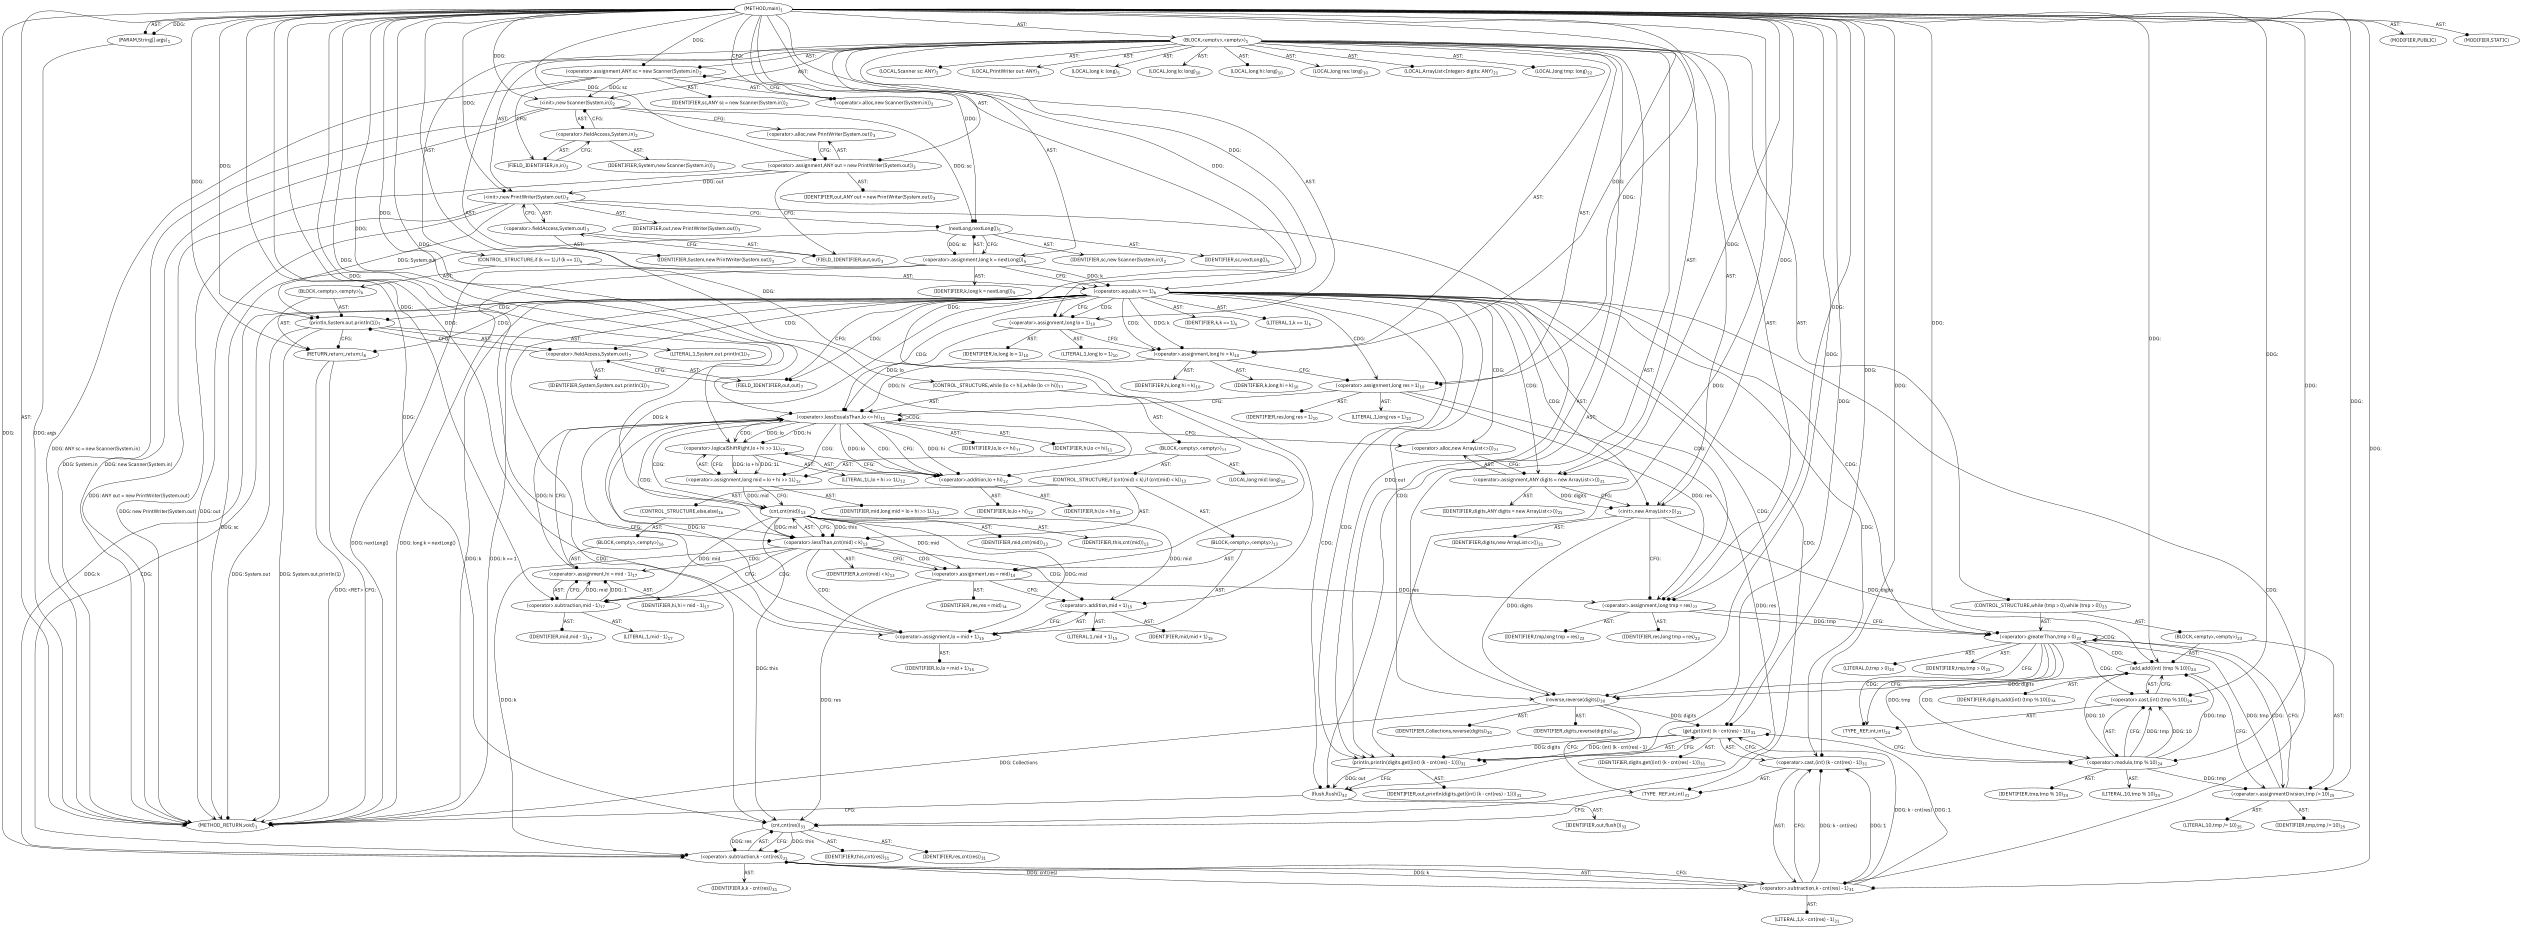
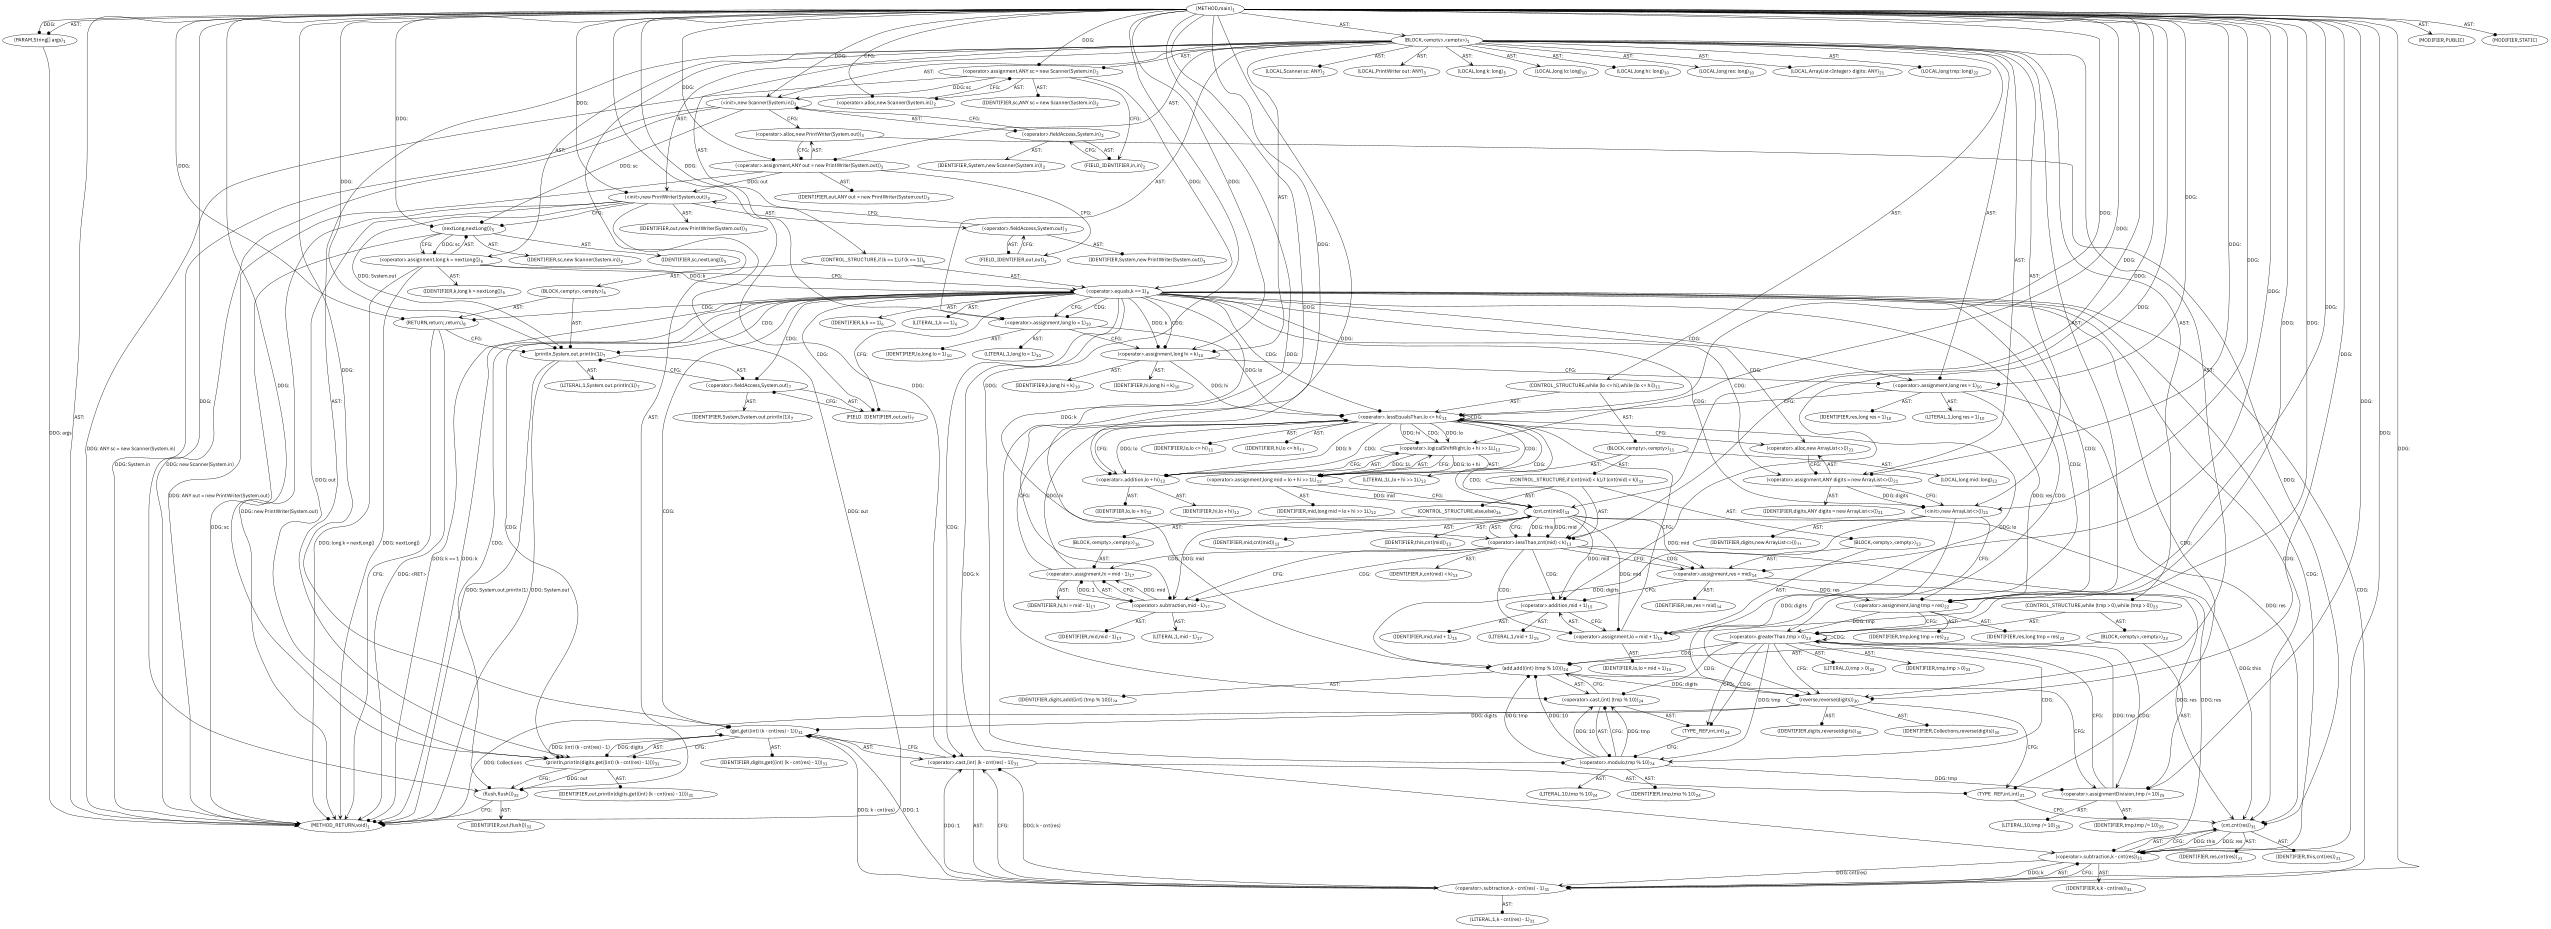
edge "(METHOD,main)" -> "(<operator>.equals,k == 1)": now "(<operator>.assignment,ANY sc = new Scanner(System.in))" -> "(<operator>.equals,k == 1)"
edge "(METHOD,main)" -> "(cnt,cnt(res))": now "(<operator>.alloc,new PrintWriter(System.out))" -> "(cnt,cnt(res))"
edge "(println,System.out.println(1))" -> "(RETURN,return;,return;)": reversed
edge "(<operator>.lessThan,cnt(mid) < k)" -> "(<operator>.subtraction,k - cnt(res))": label "DDG: k" -> "DDG: res"
